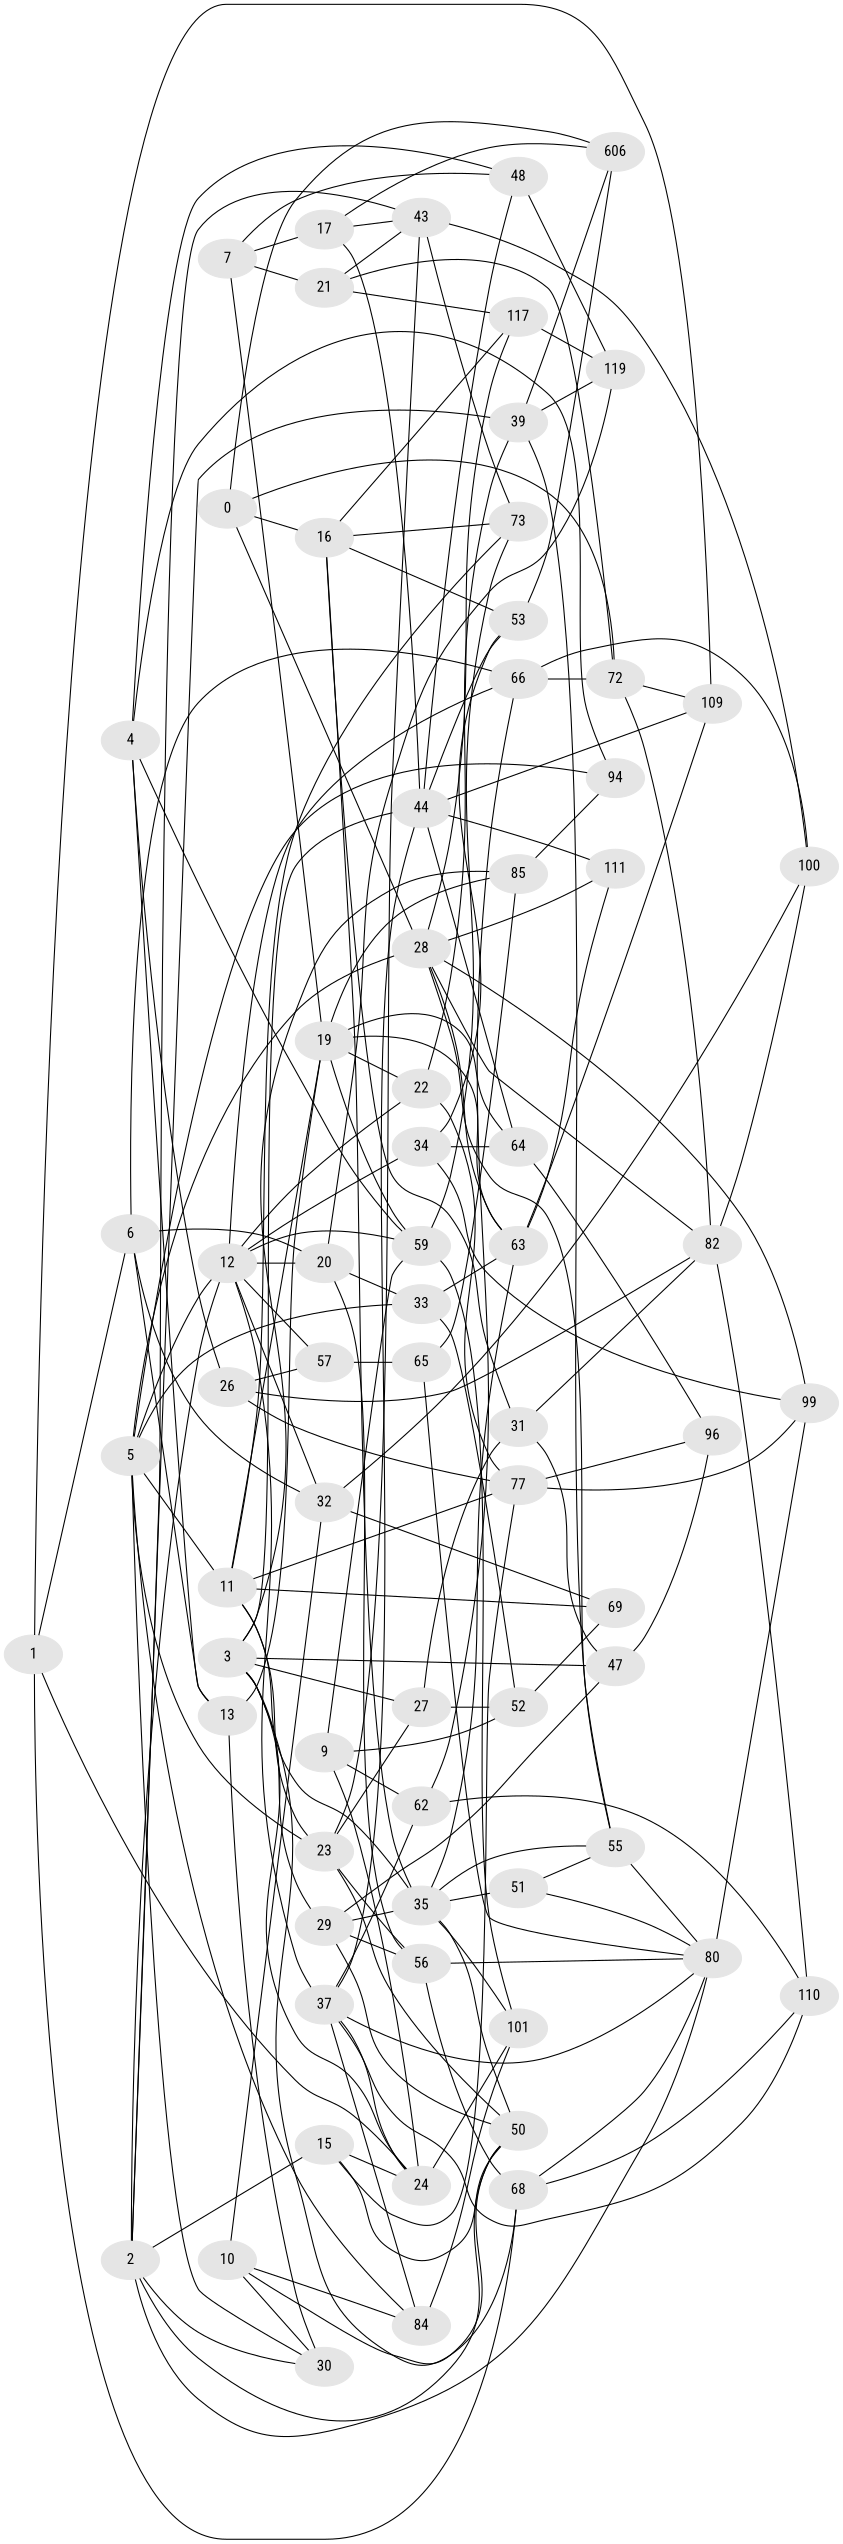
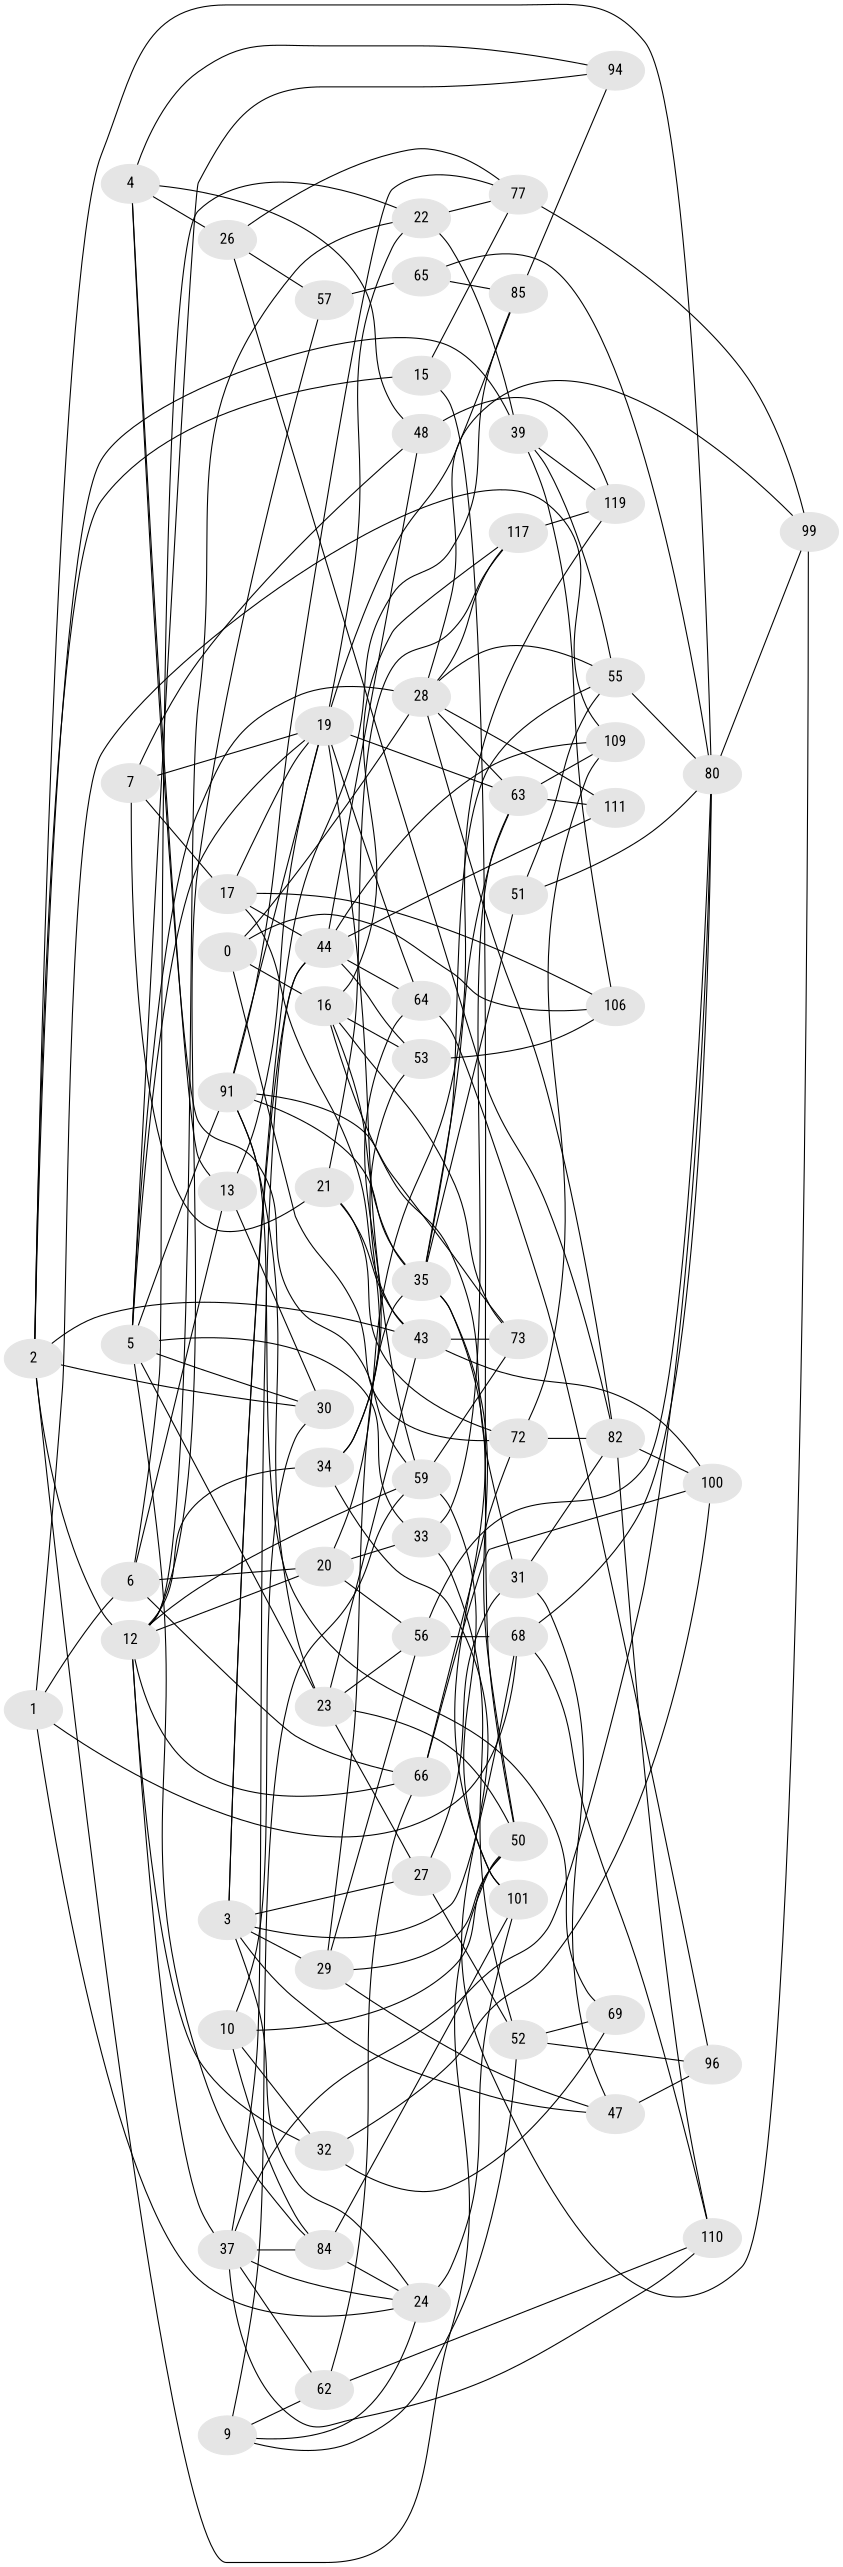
node "606": label "606" -> "106"
edge "19" -- "17": added
edge "12" -- "5": now "19" -- "5"
edge "6" -- "32": now "6" -- "22"
edge "96" -- "77": now "96" -- "52"
node "11": label "11" -> "91"
edge "15" -- "24": now "84" -- "24"
